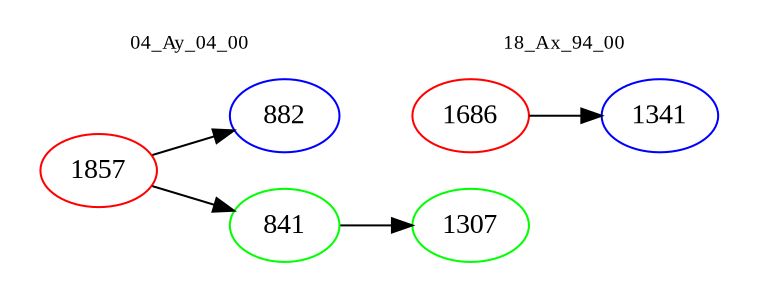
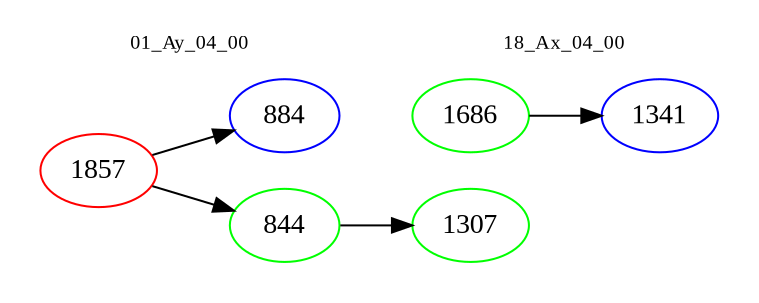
cluster "04_Ay_04_00": label "04_Ay_04_00" -> "01_Ay_04_00"
cluster "18_Ax_94_00": label "18_Ax_94_00" -> "18_Ax_04_00"
node "882": label "882" -> "884"
node "1686": color red -> green
node "841": label "841" -> "844"
